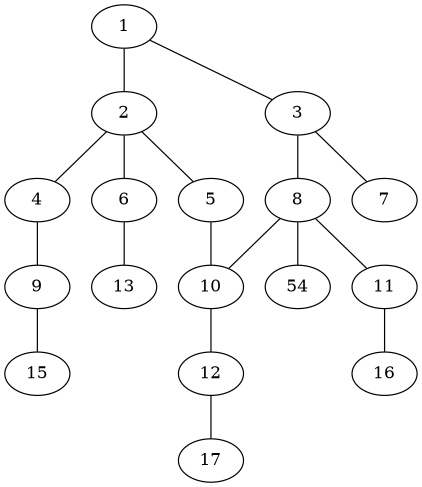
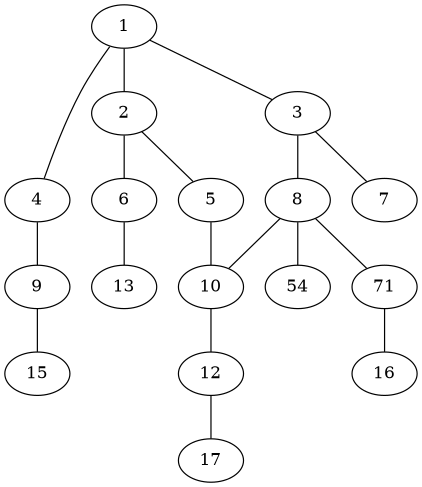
edge "2" -- "4": now "1" -- "4"
node "11": label "11" -> "71"
